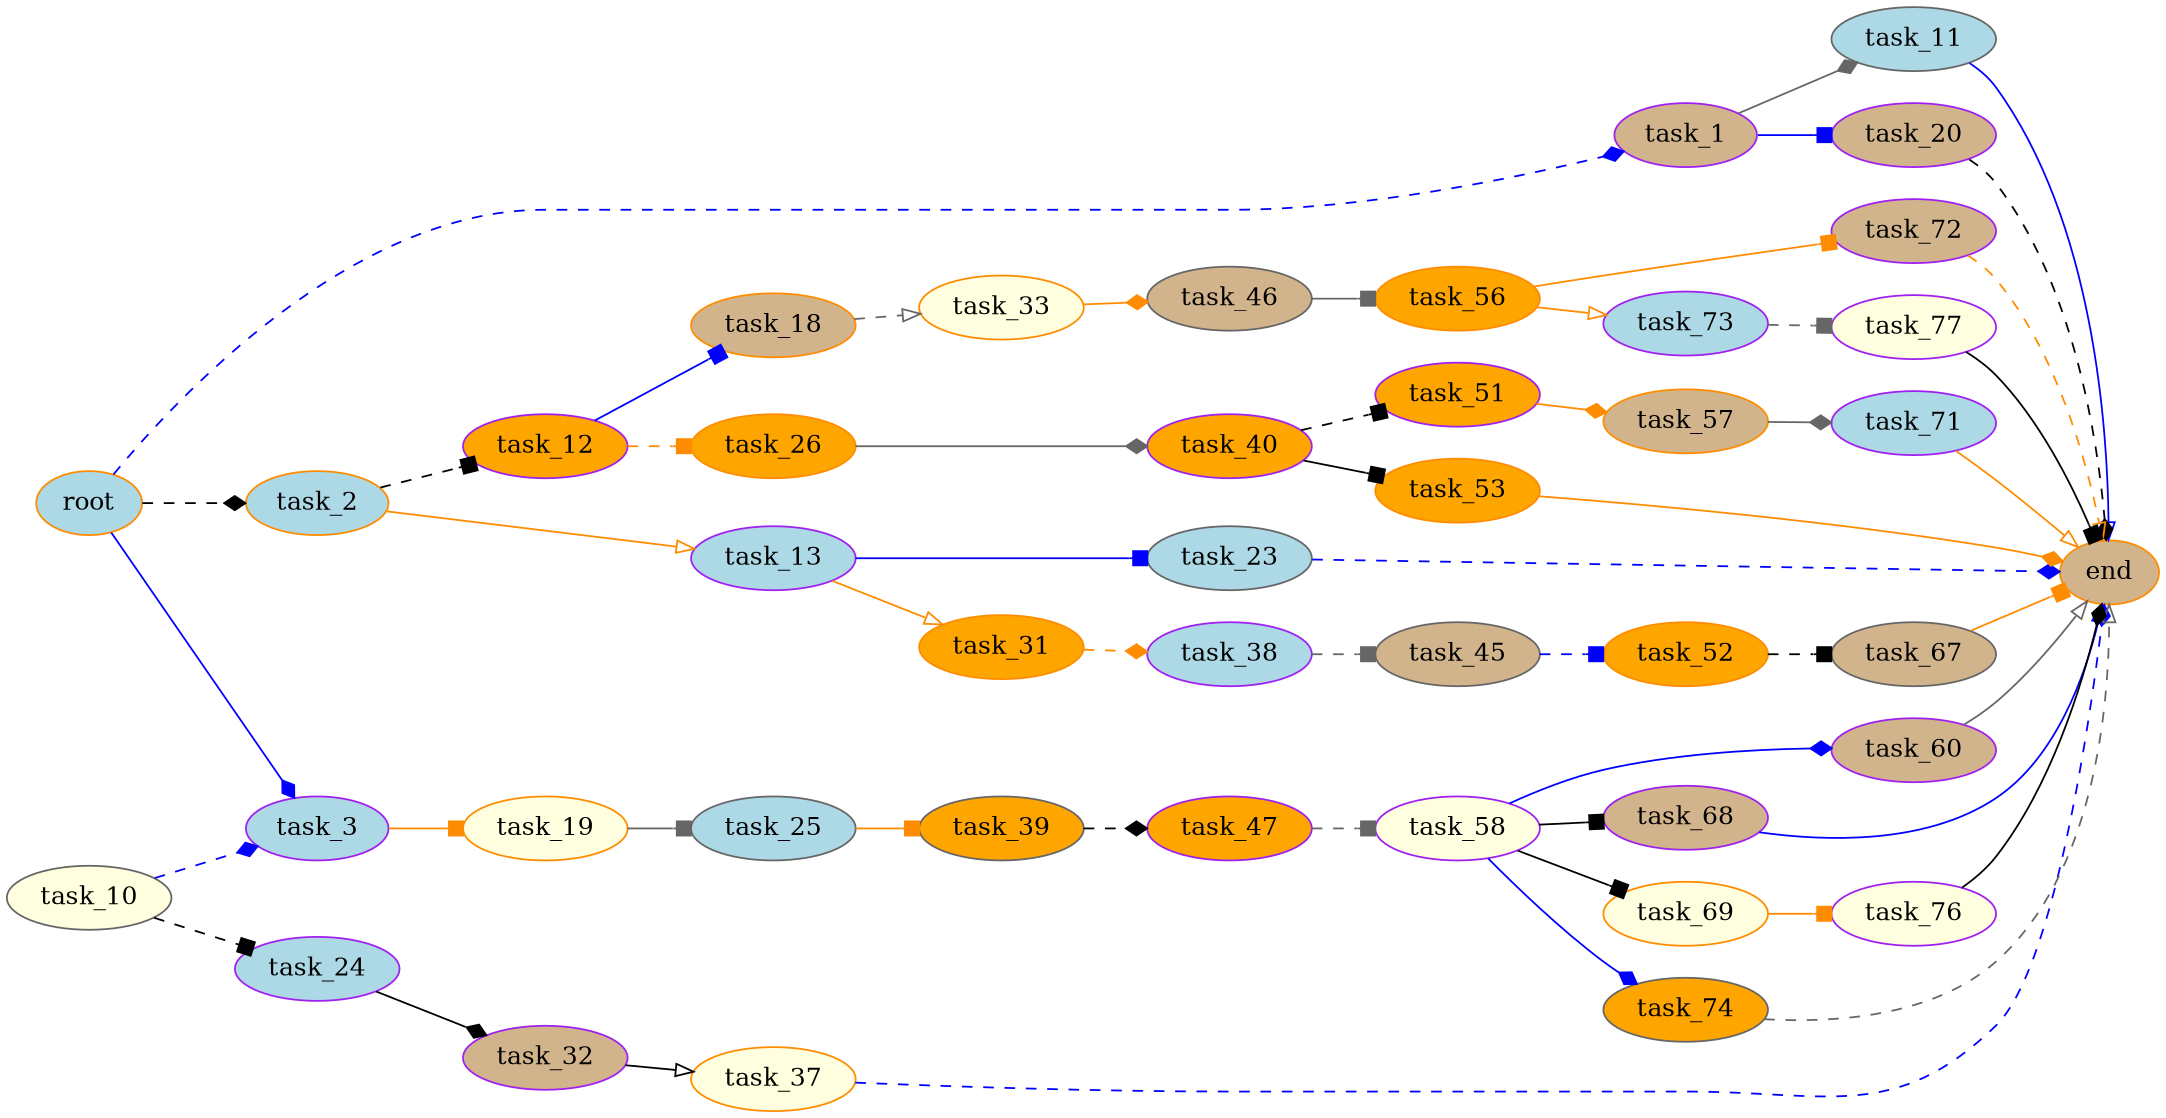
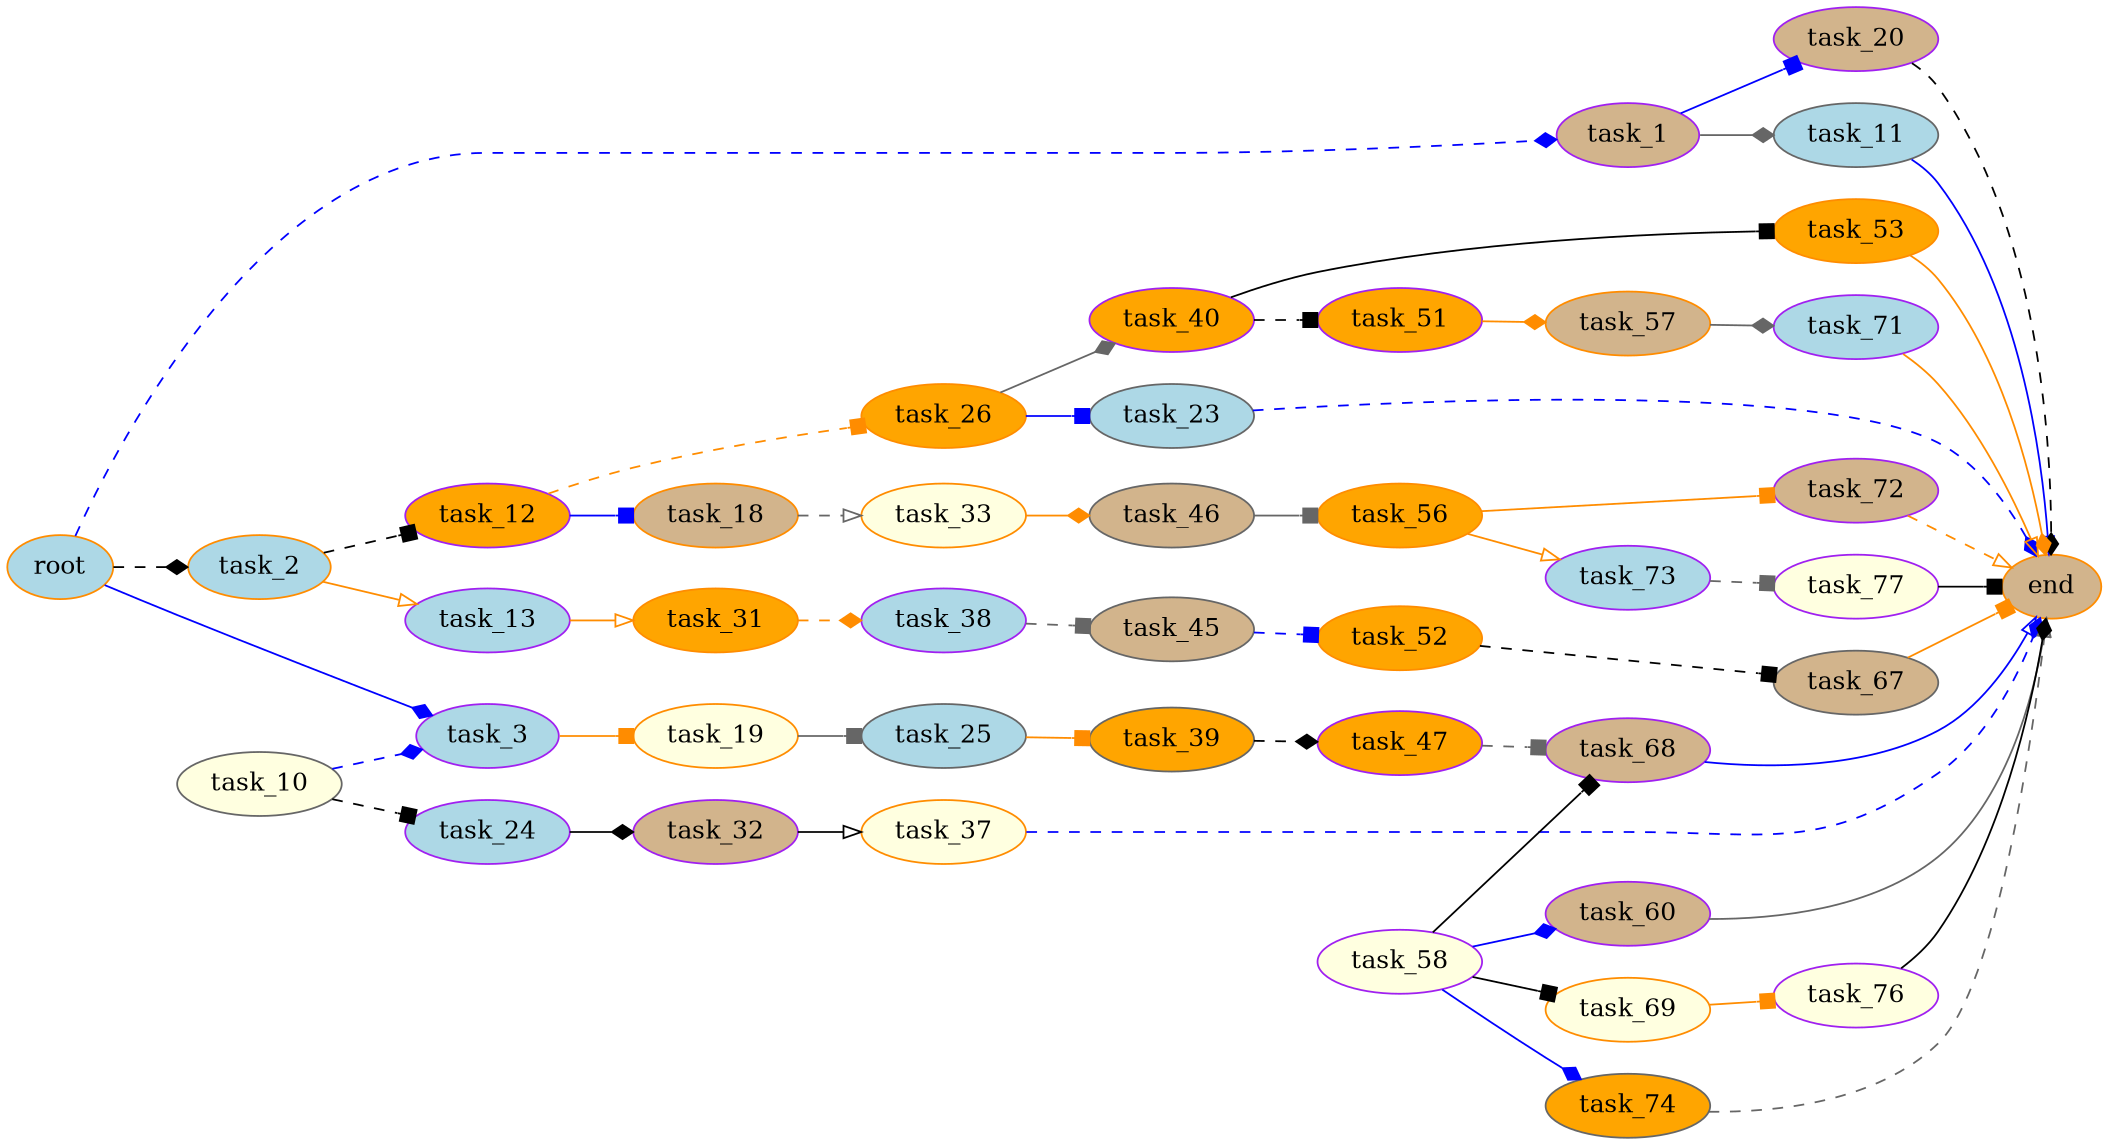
edge "task_13" -> "task_23": now "task_26" -> "task_23"
edge "task_47" -> "task_58": now "task_47" -> "task_68"
